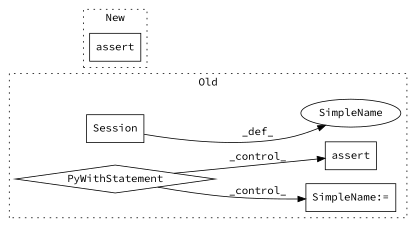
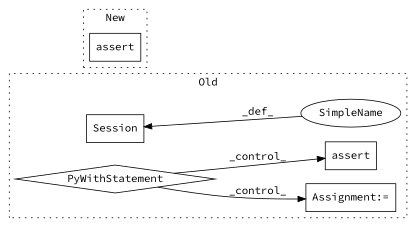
edge "Session" -> "SimpleName": reversed
node "SimpleName:=": label "SimpleName:=" -> "Assignment:="
